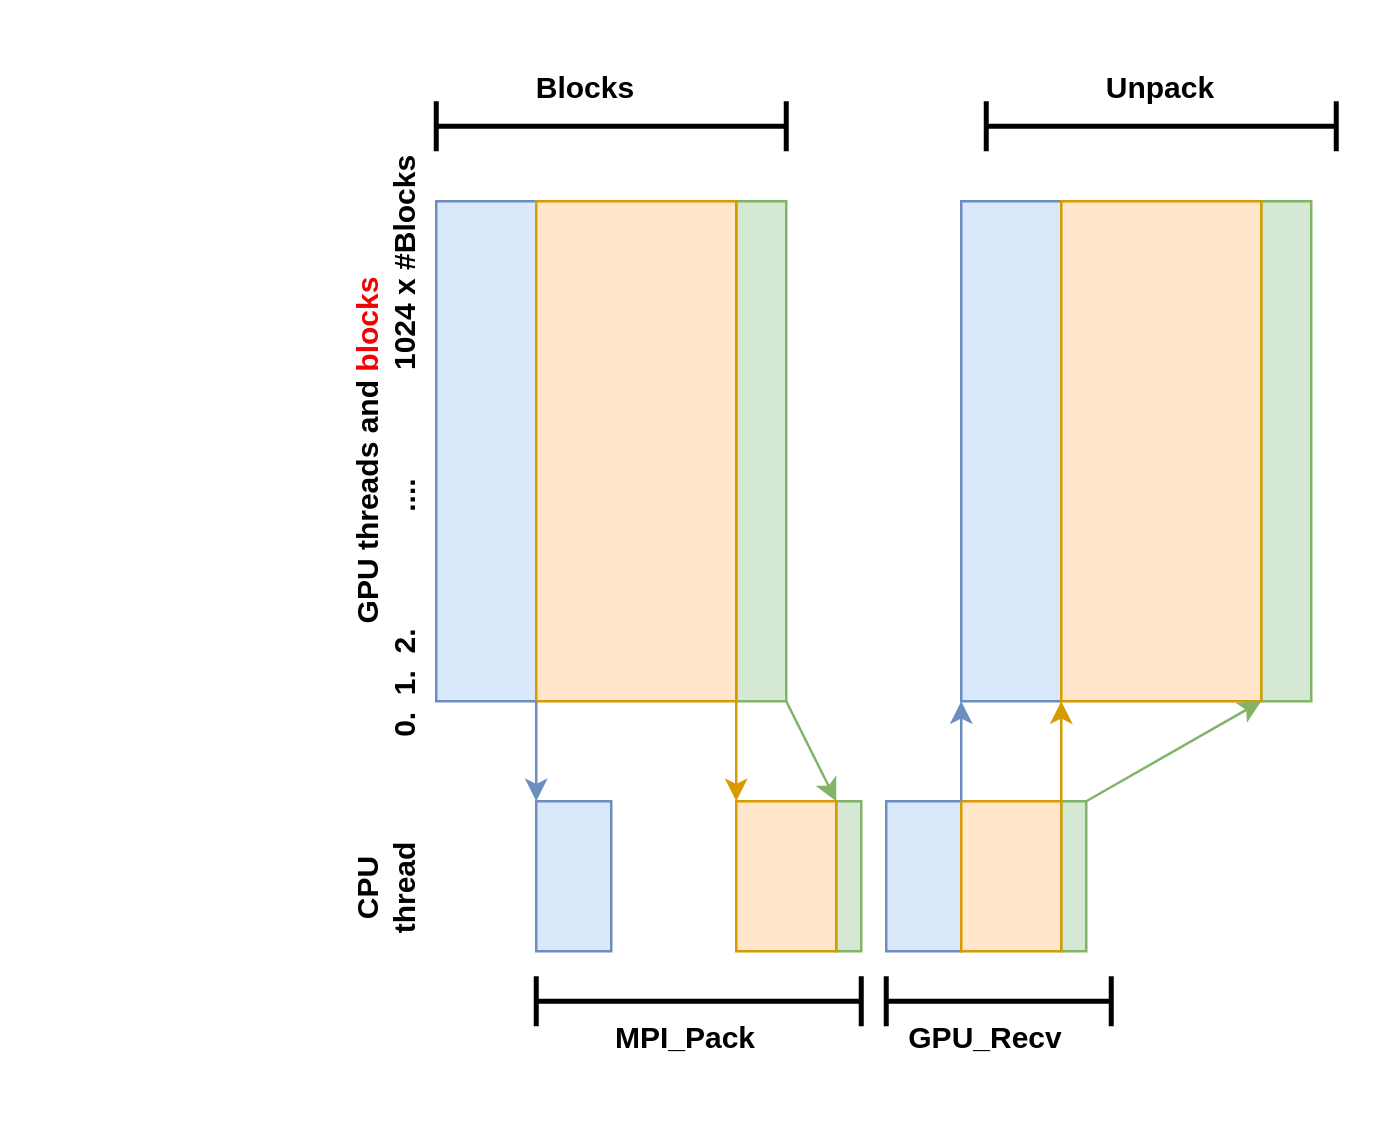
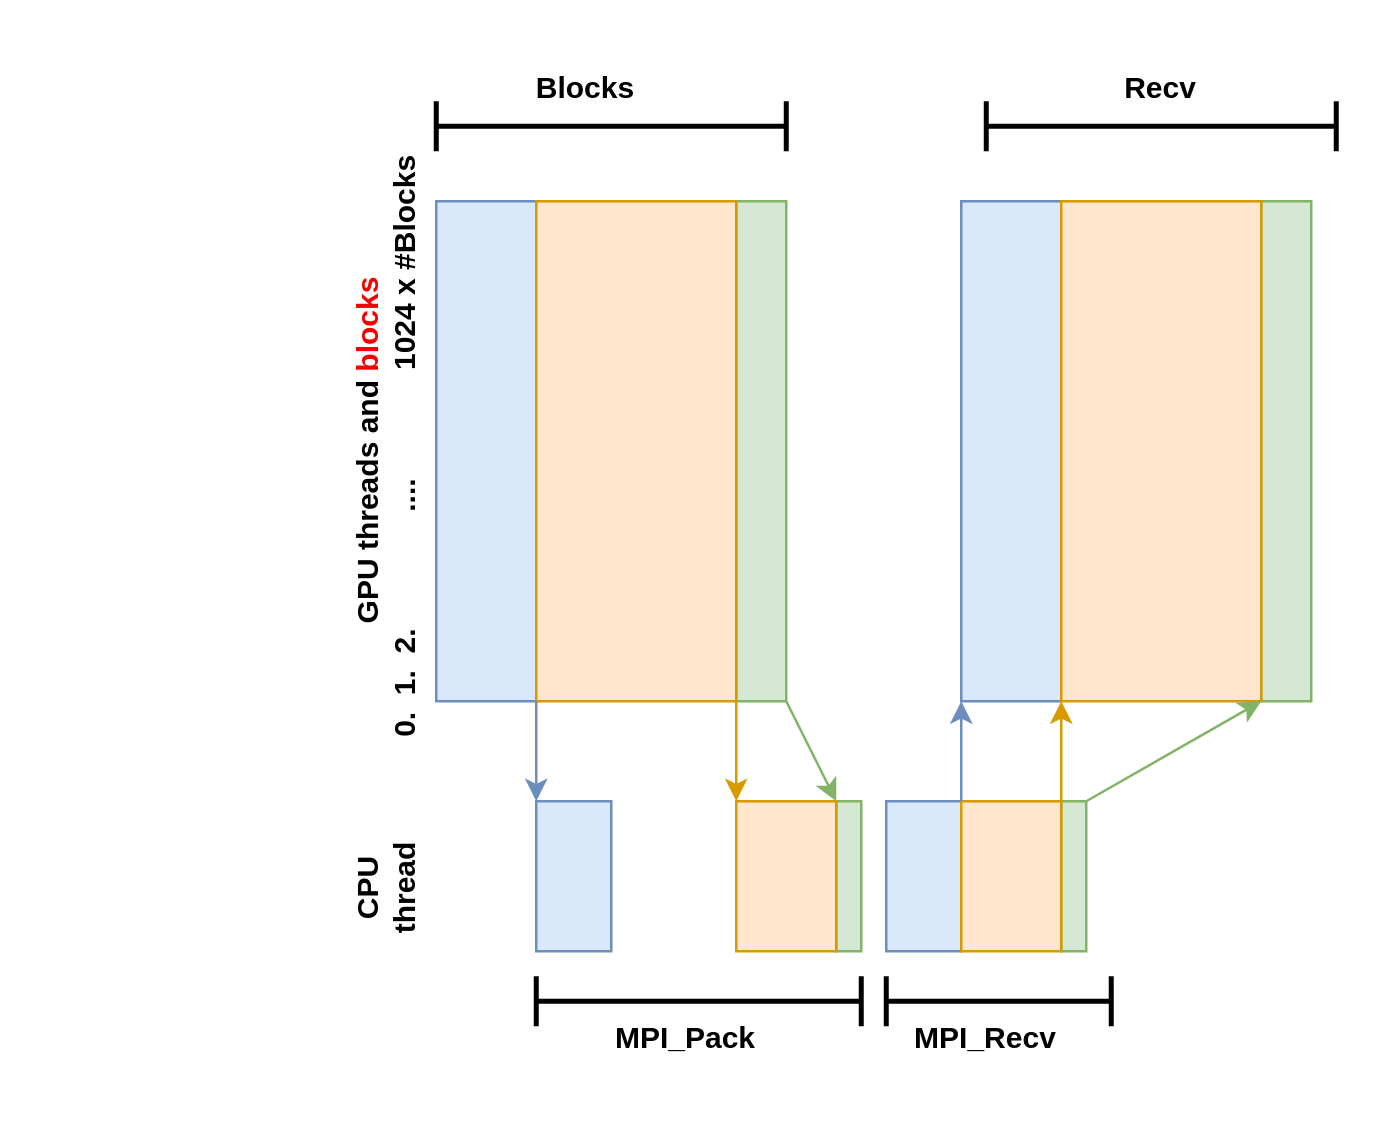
node "Unpack": label "Unpack" -> "Recv"
node "GPU_Recv": label "GPU_Recv" -> "MPI_Recv"
